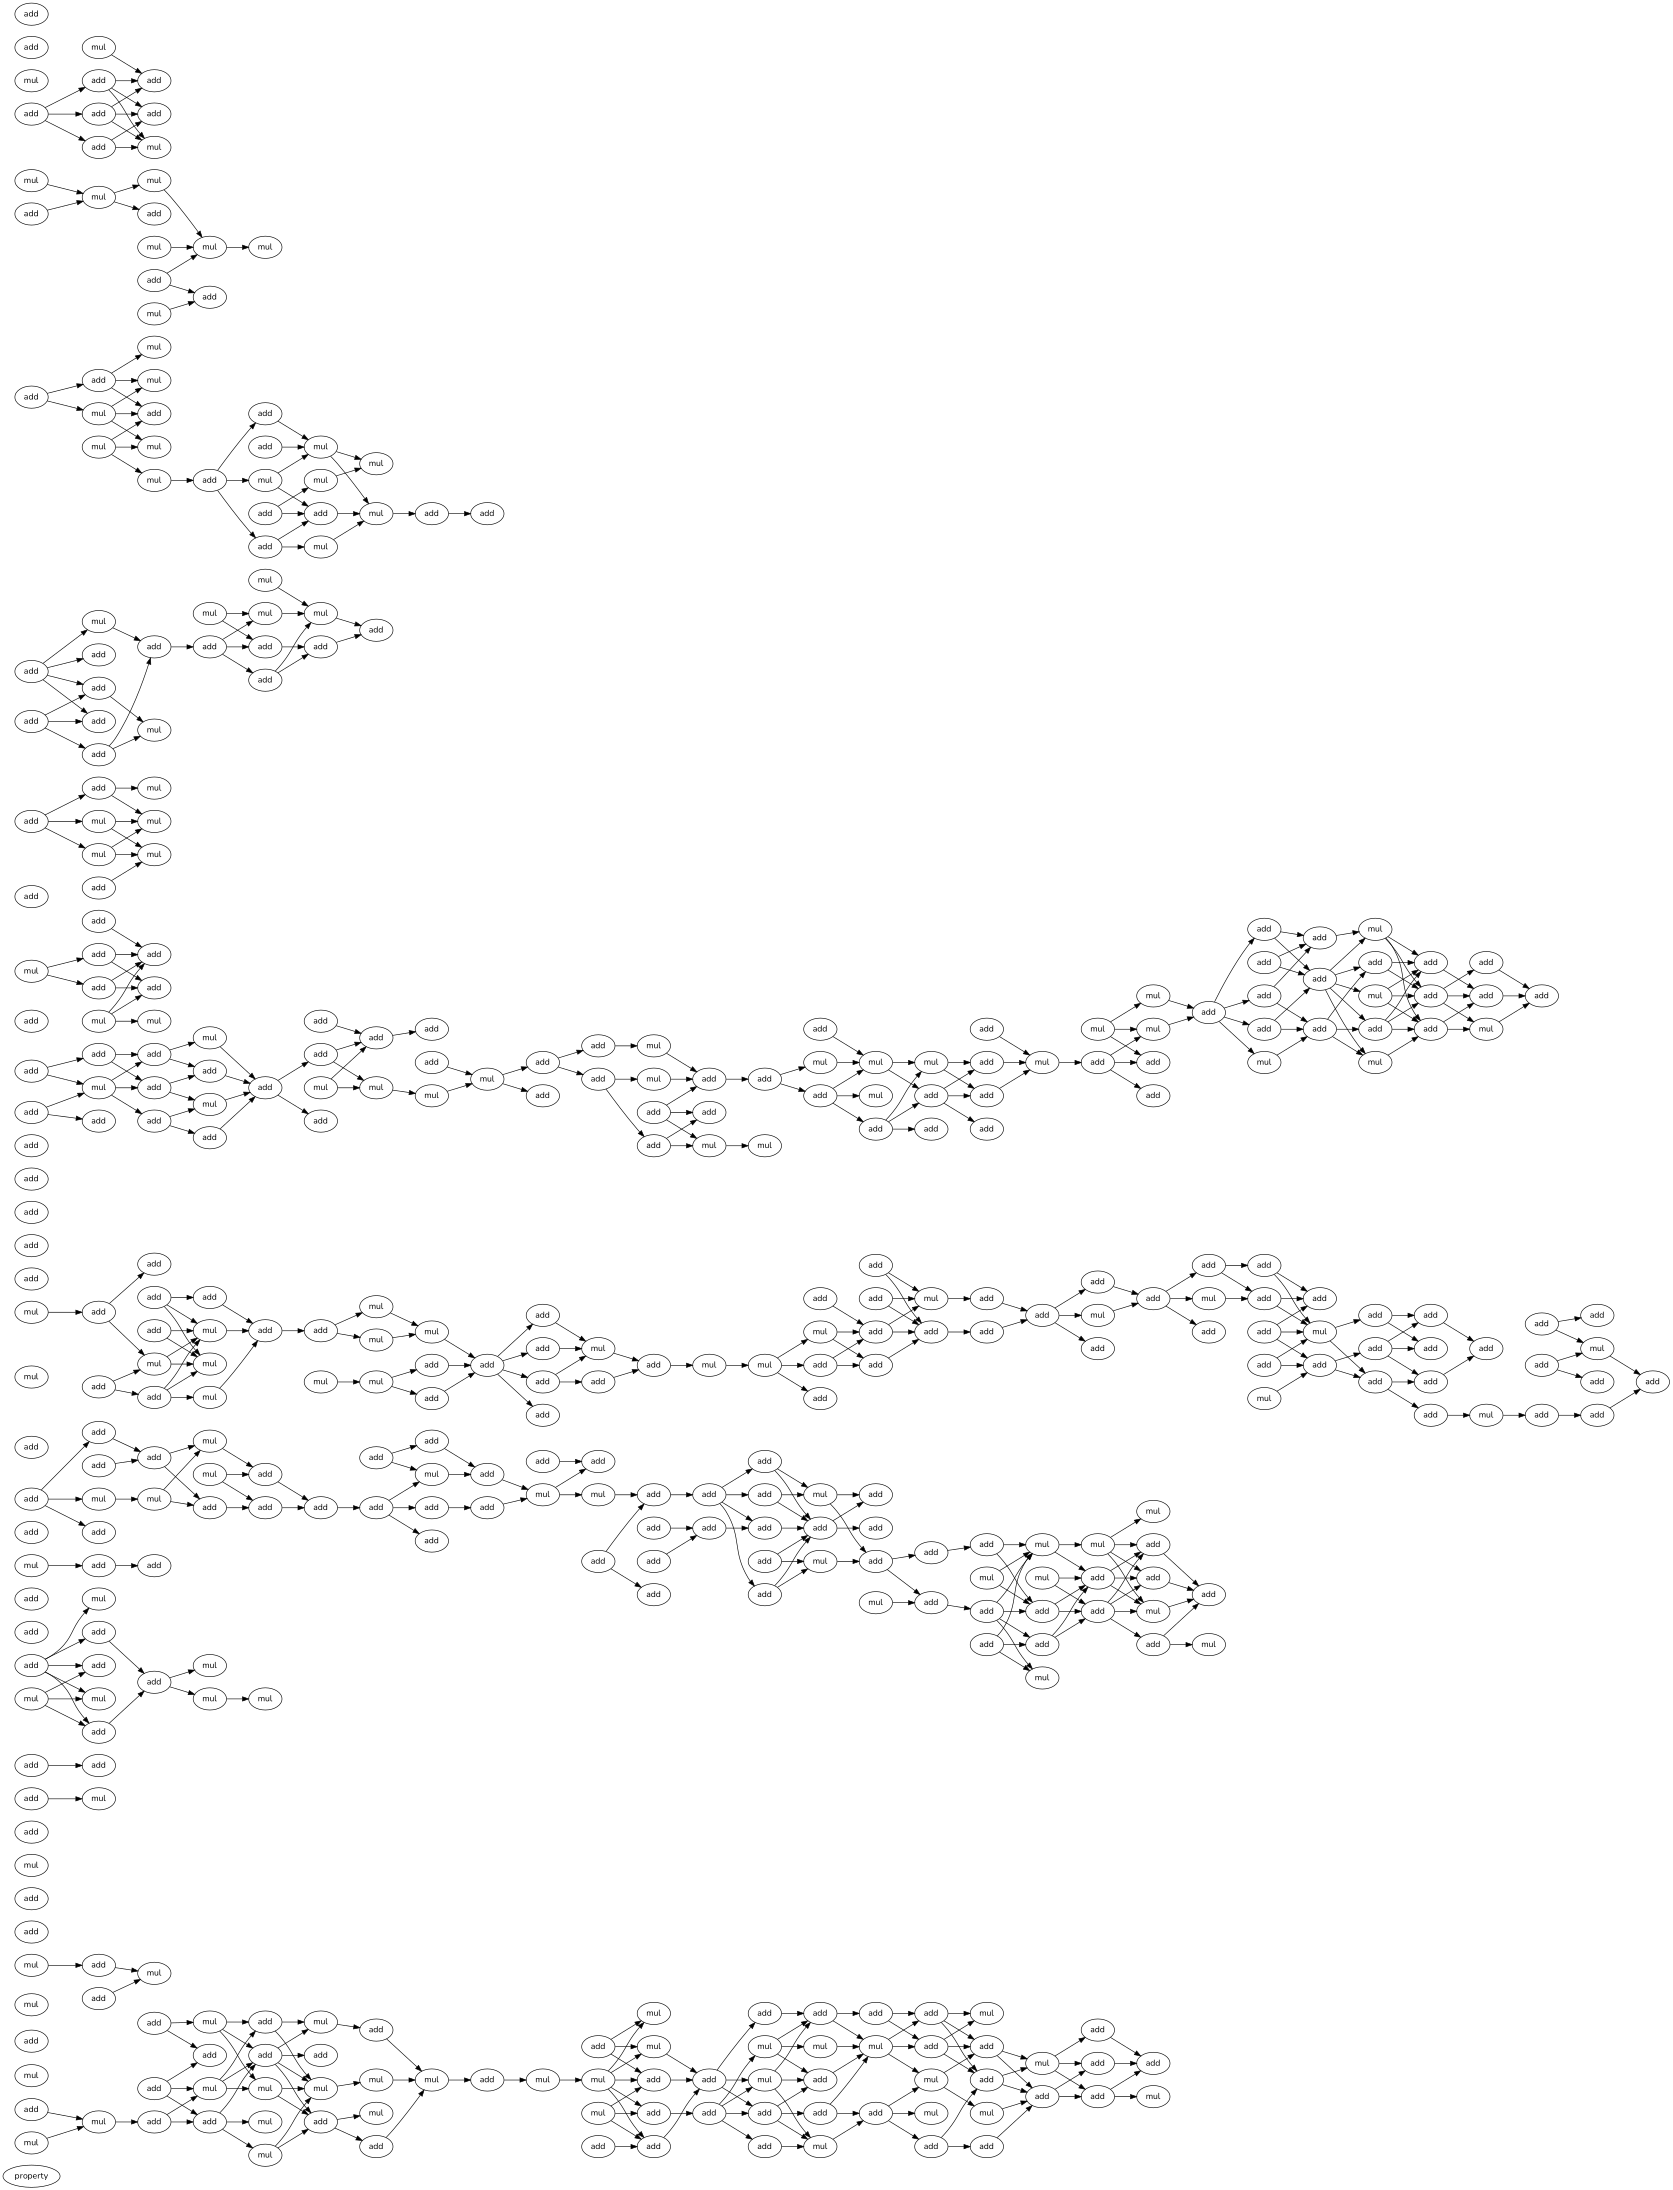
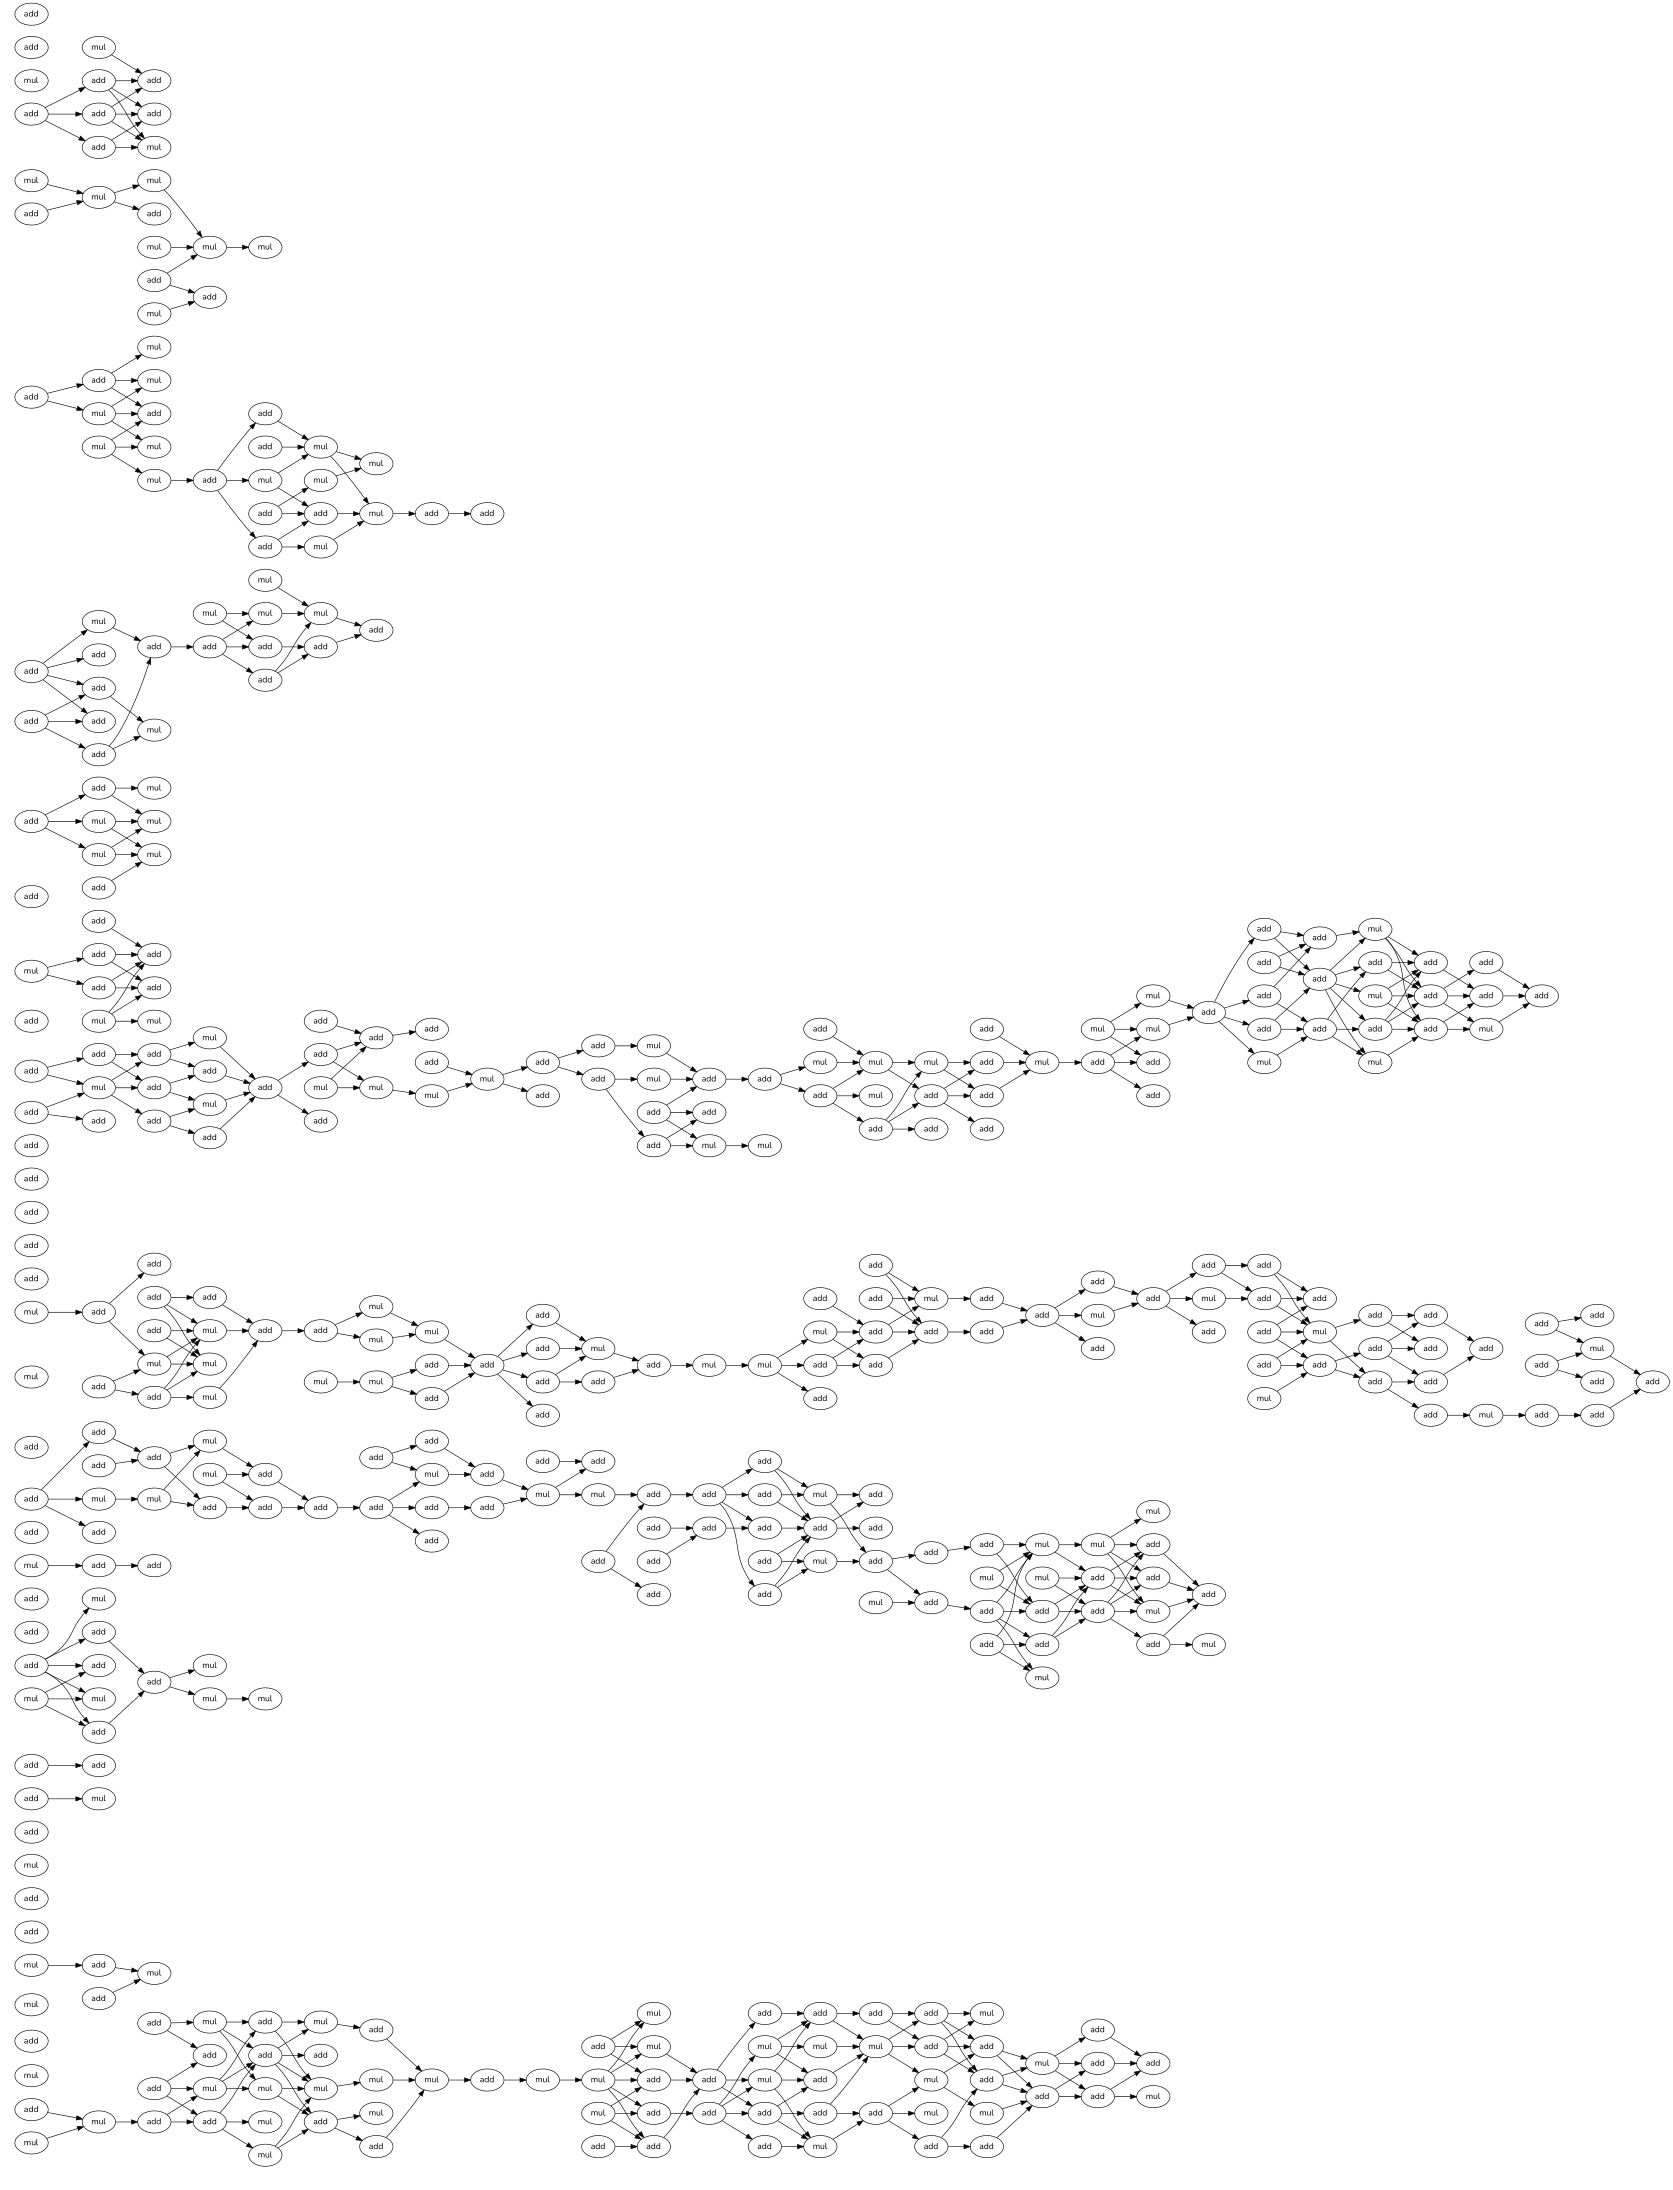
node "property": removed
